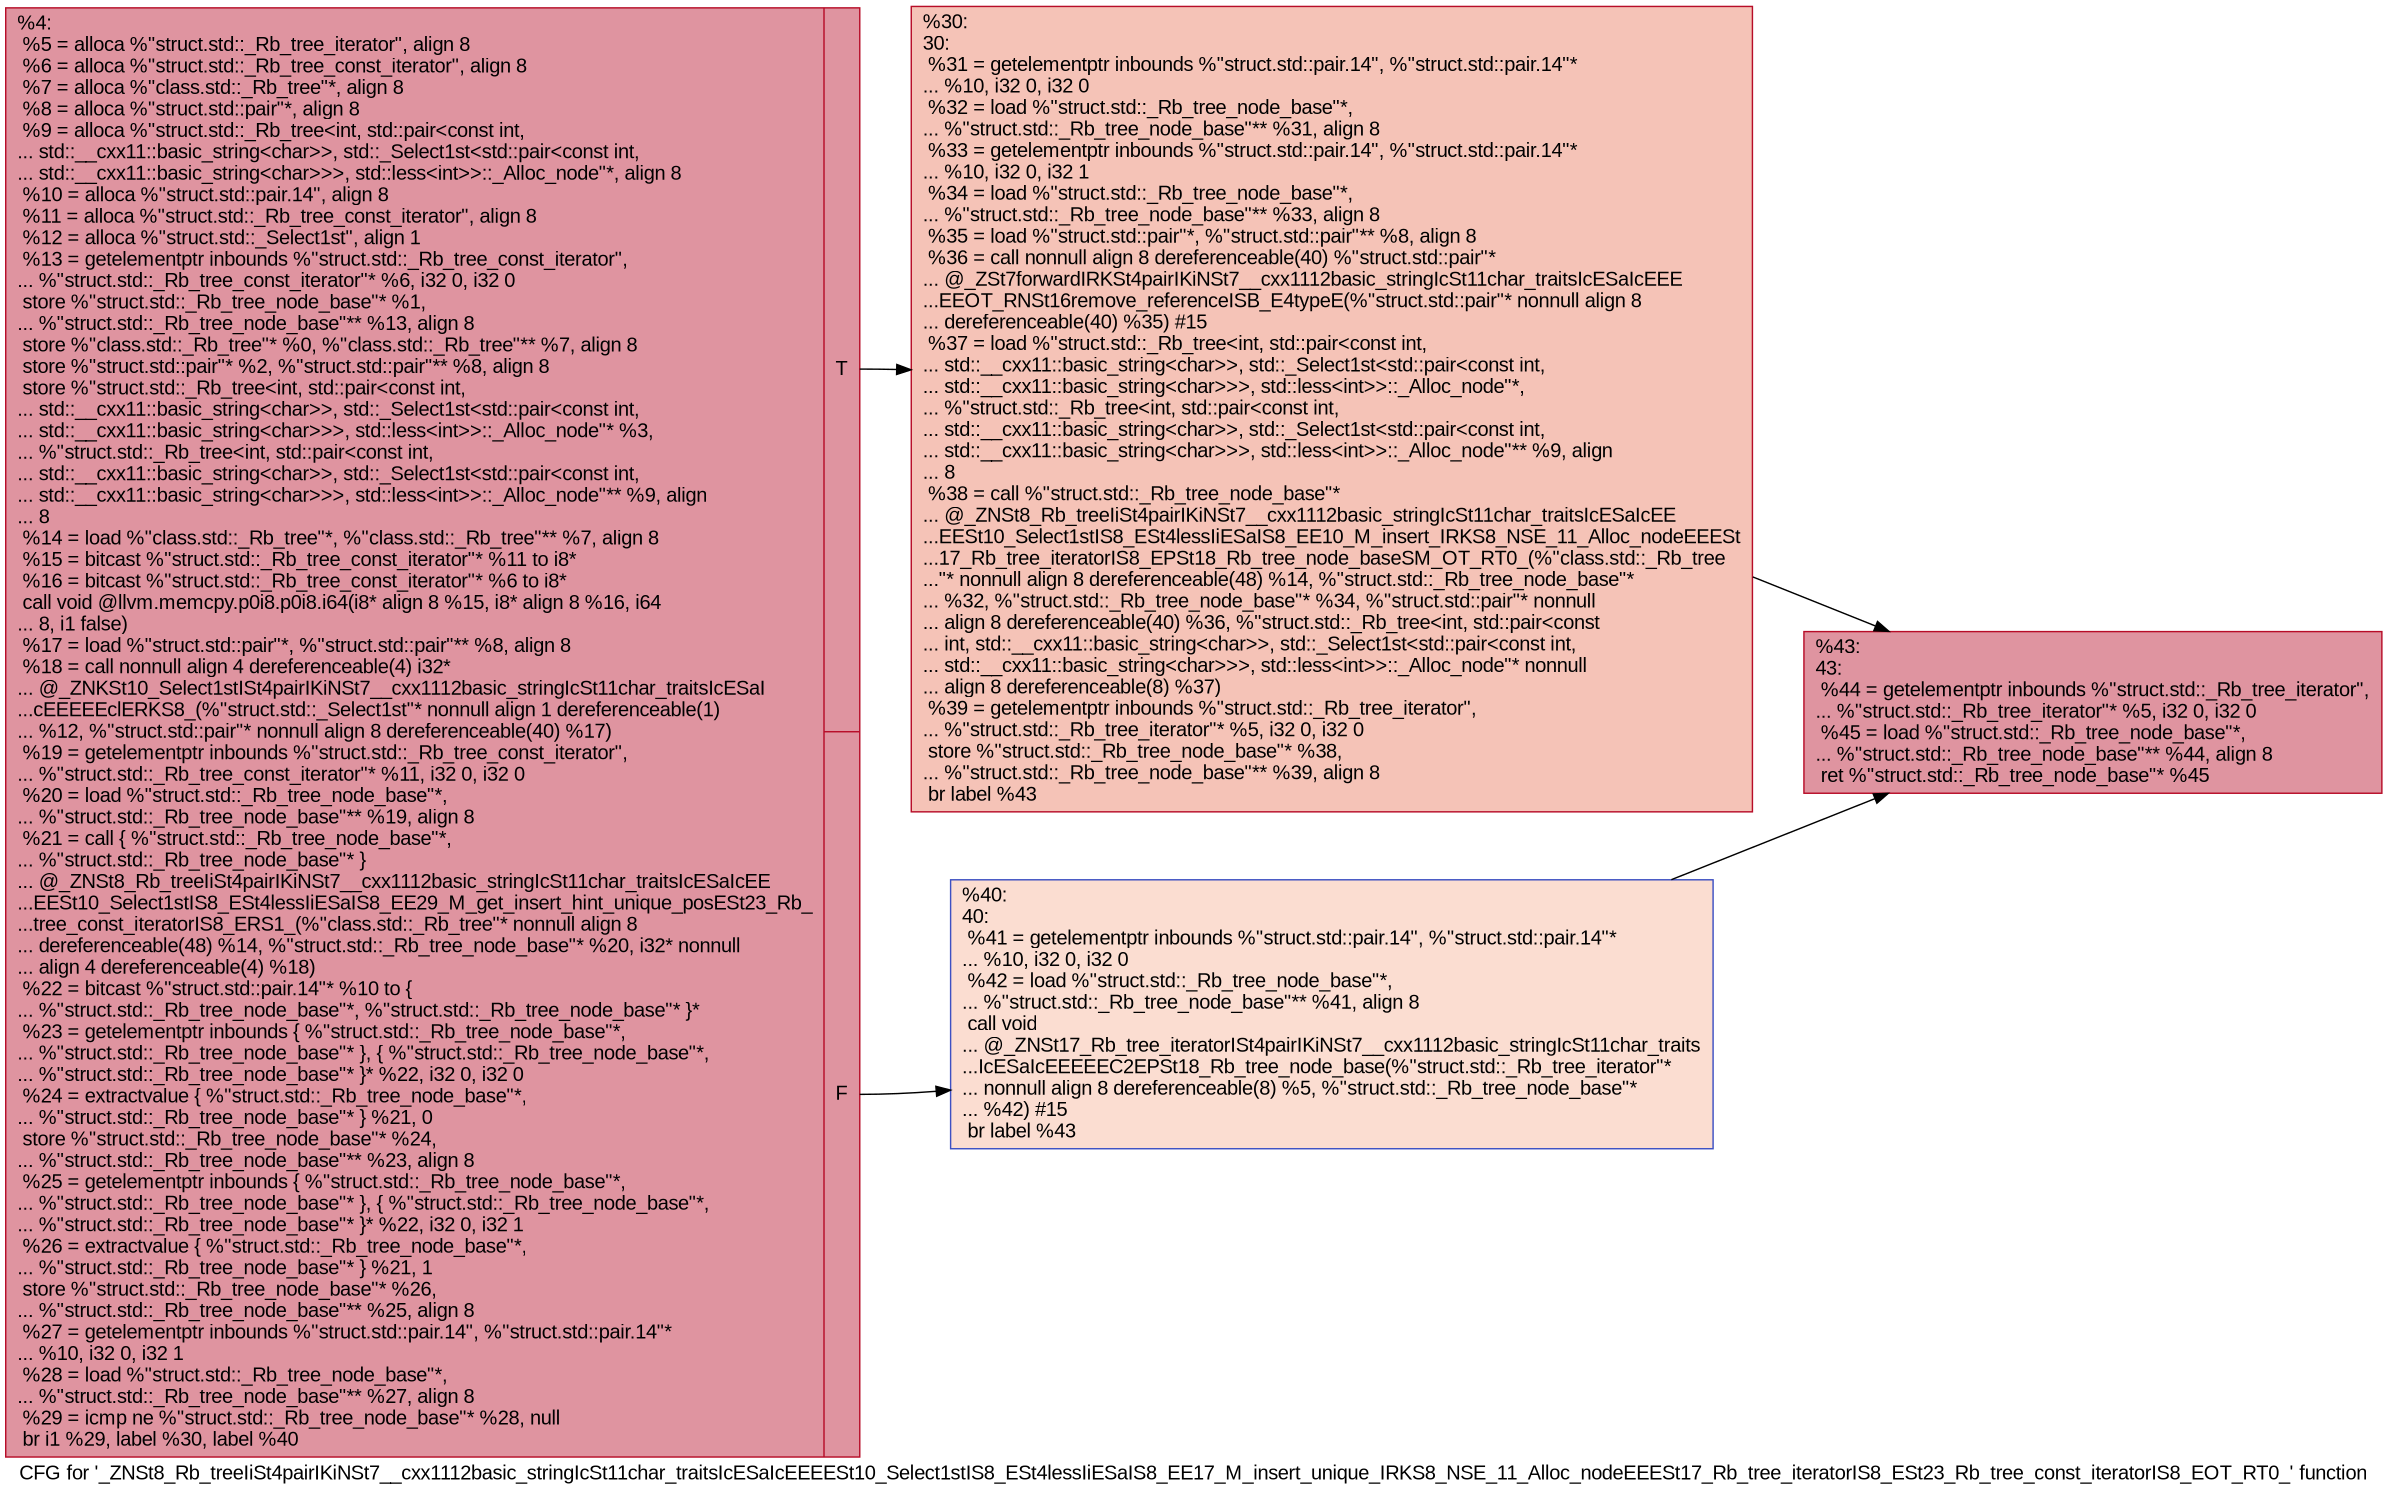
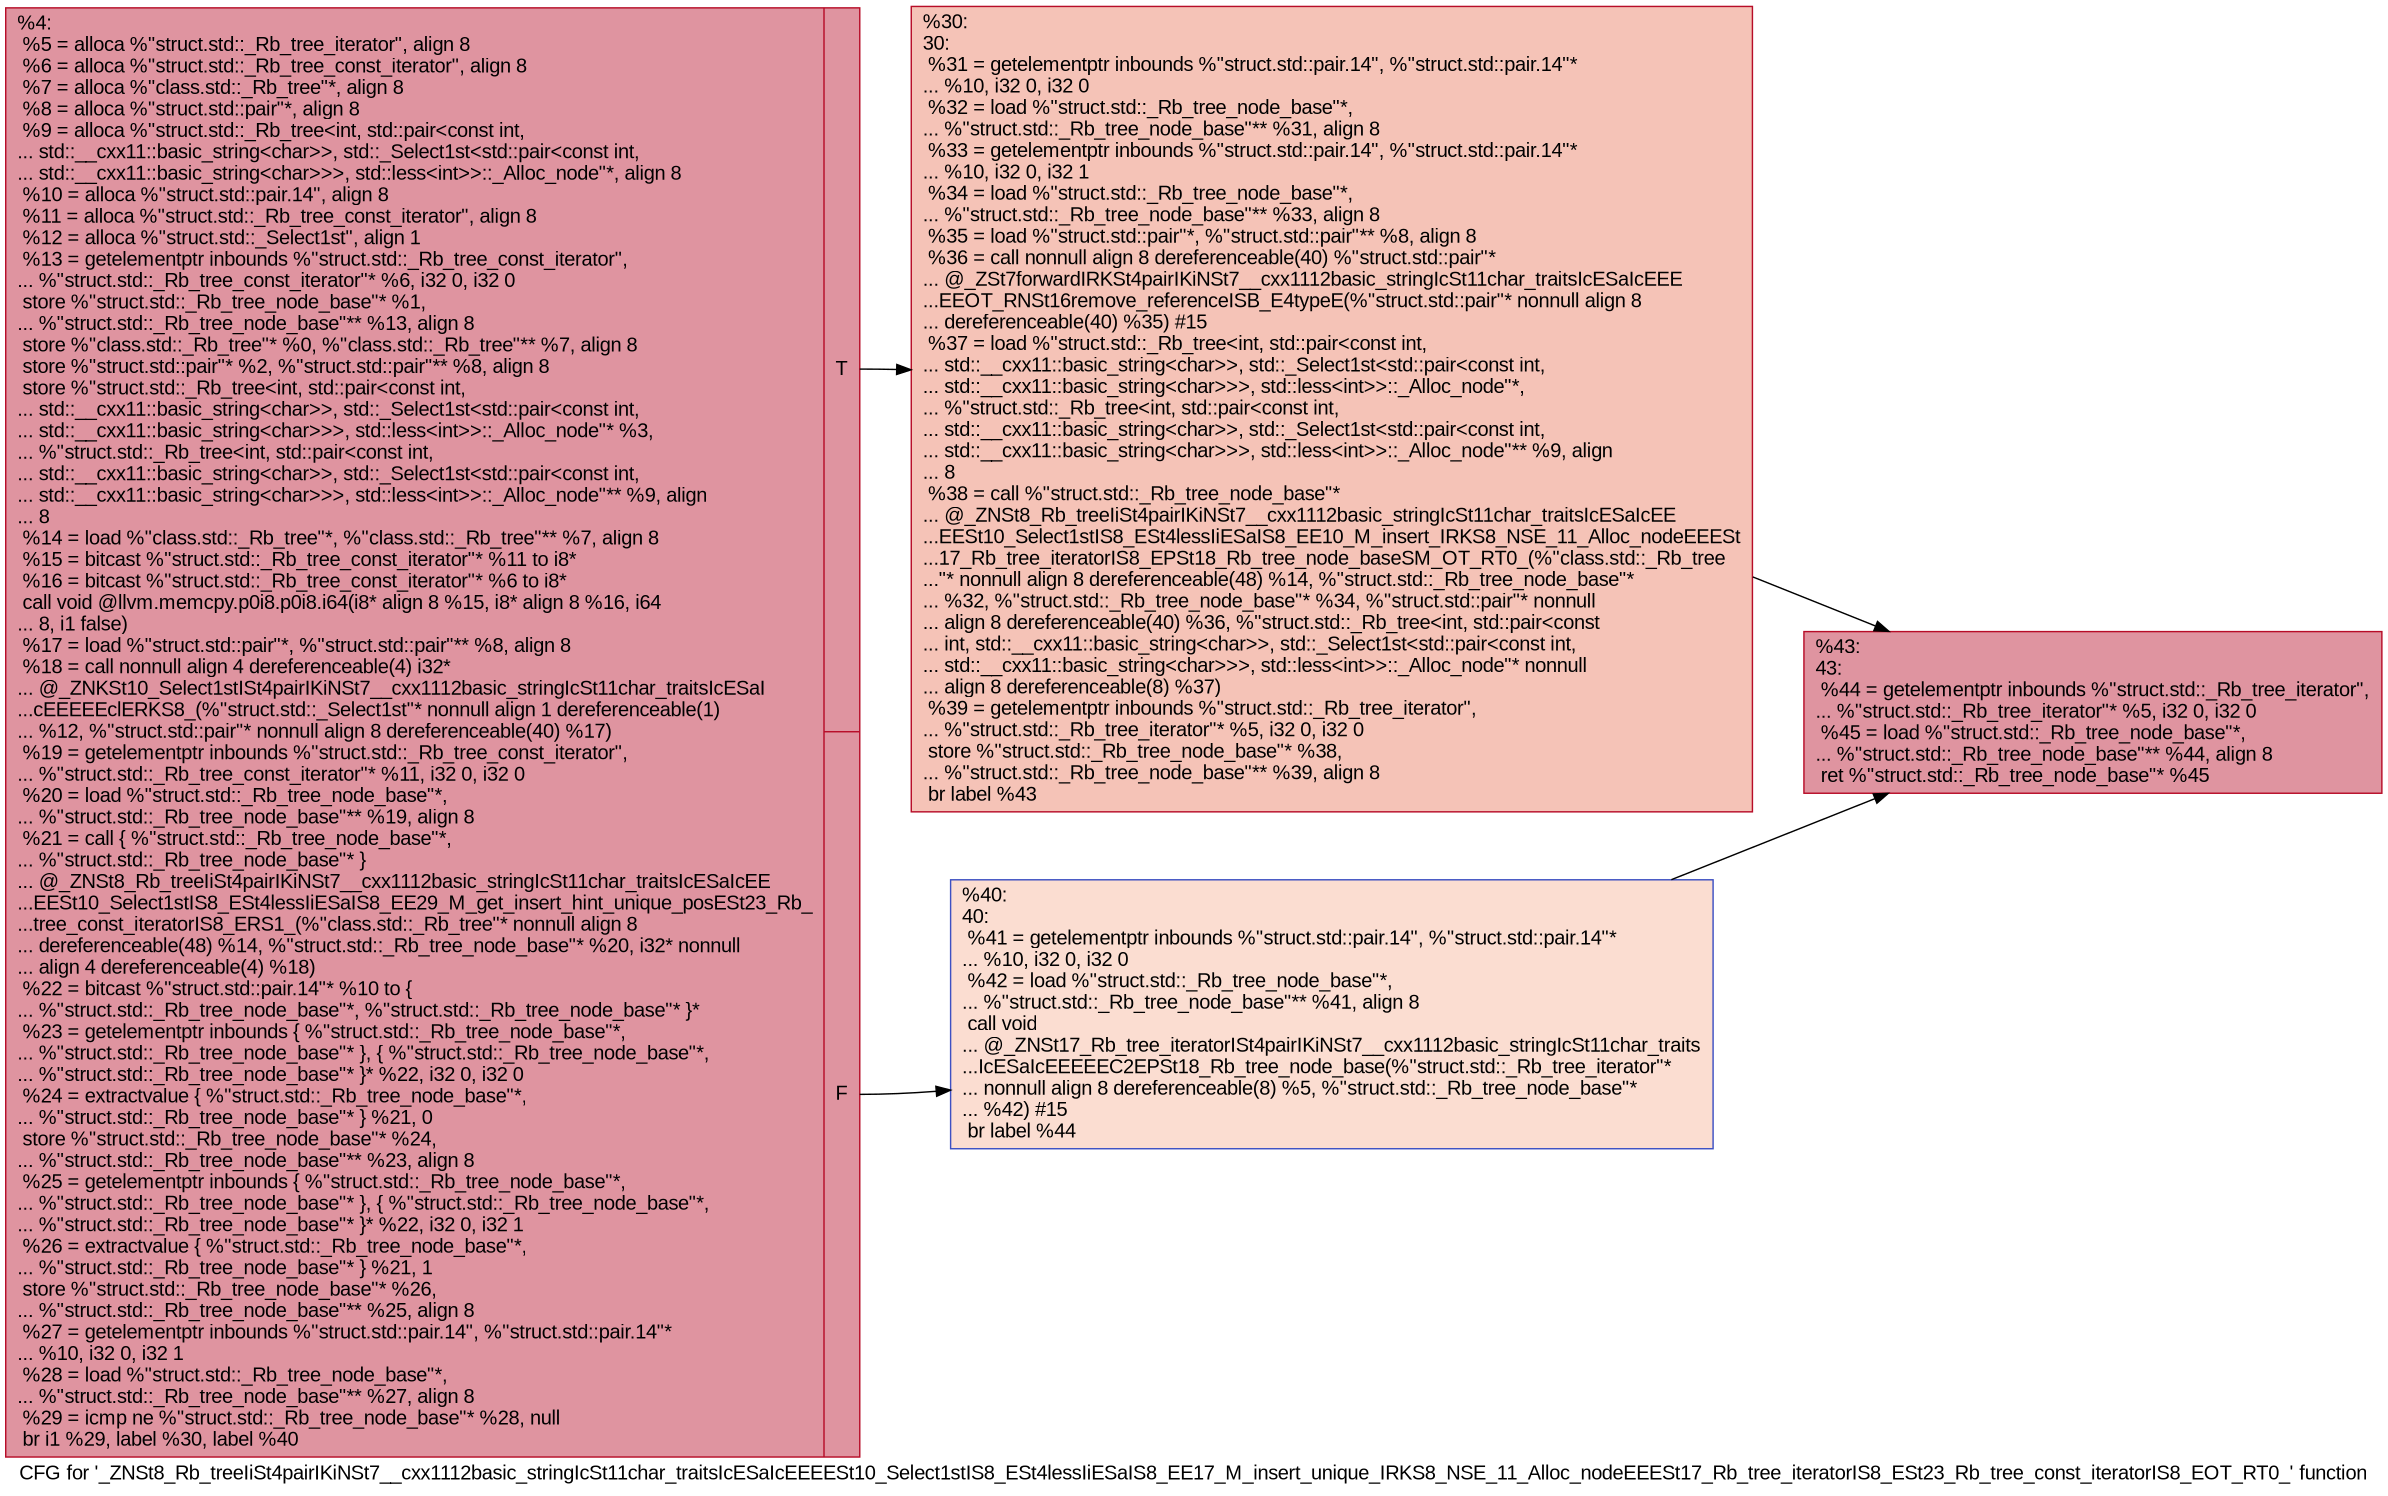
node "%40:": text "br label %43" -> "br label %44"
